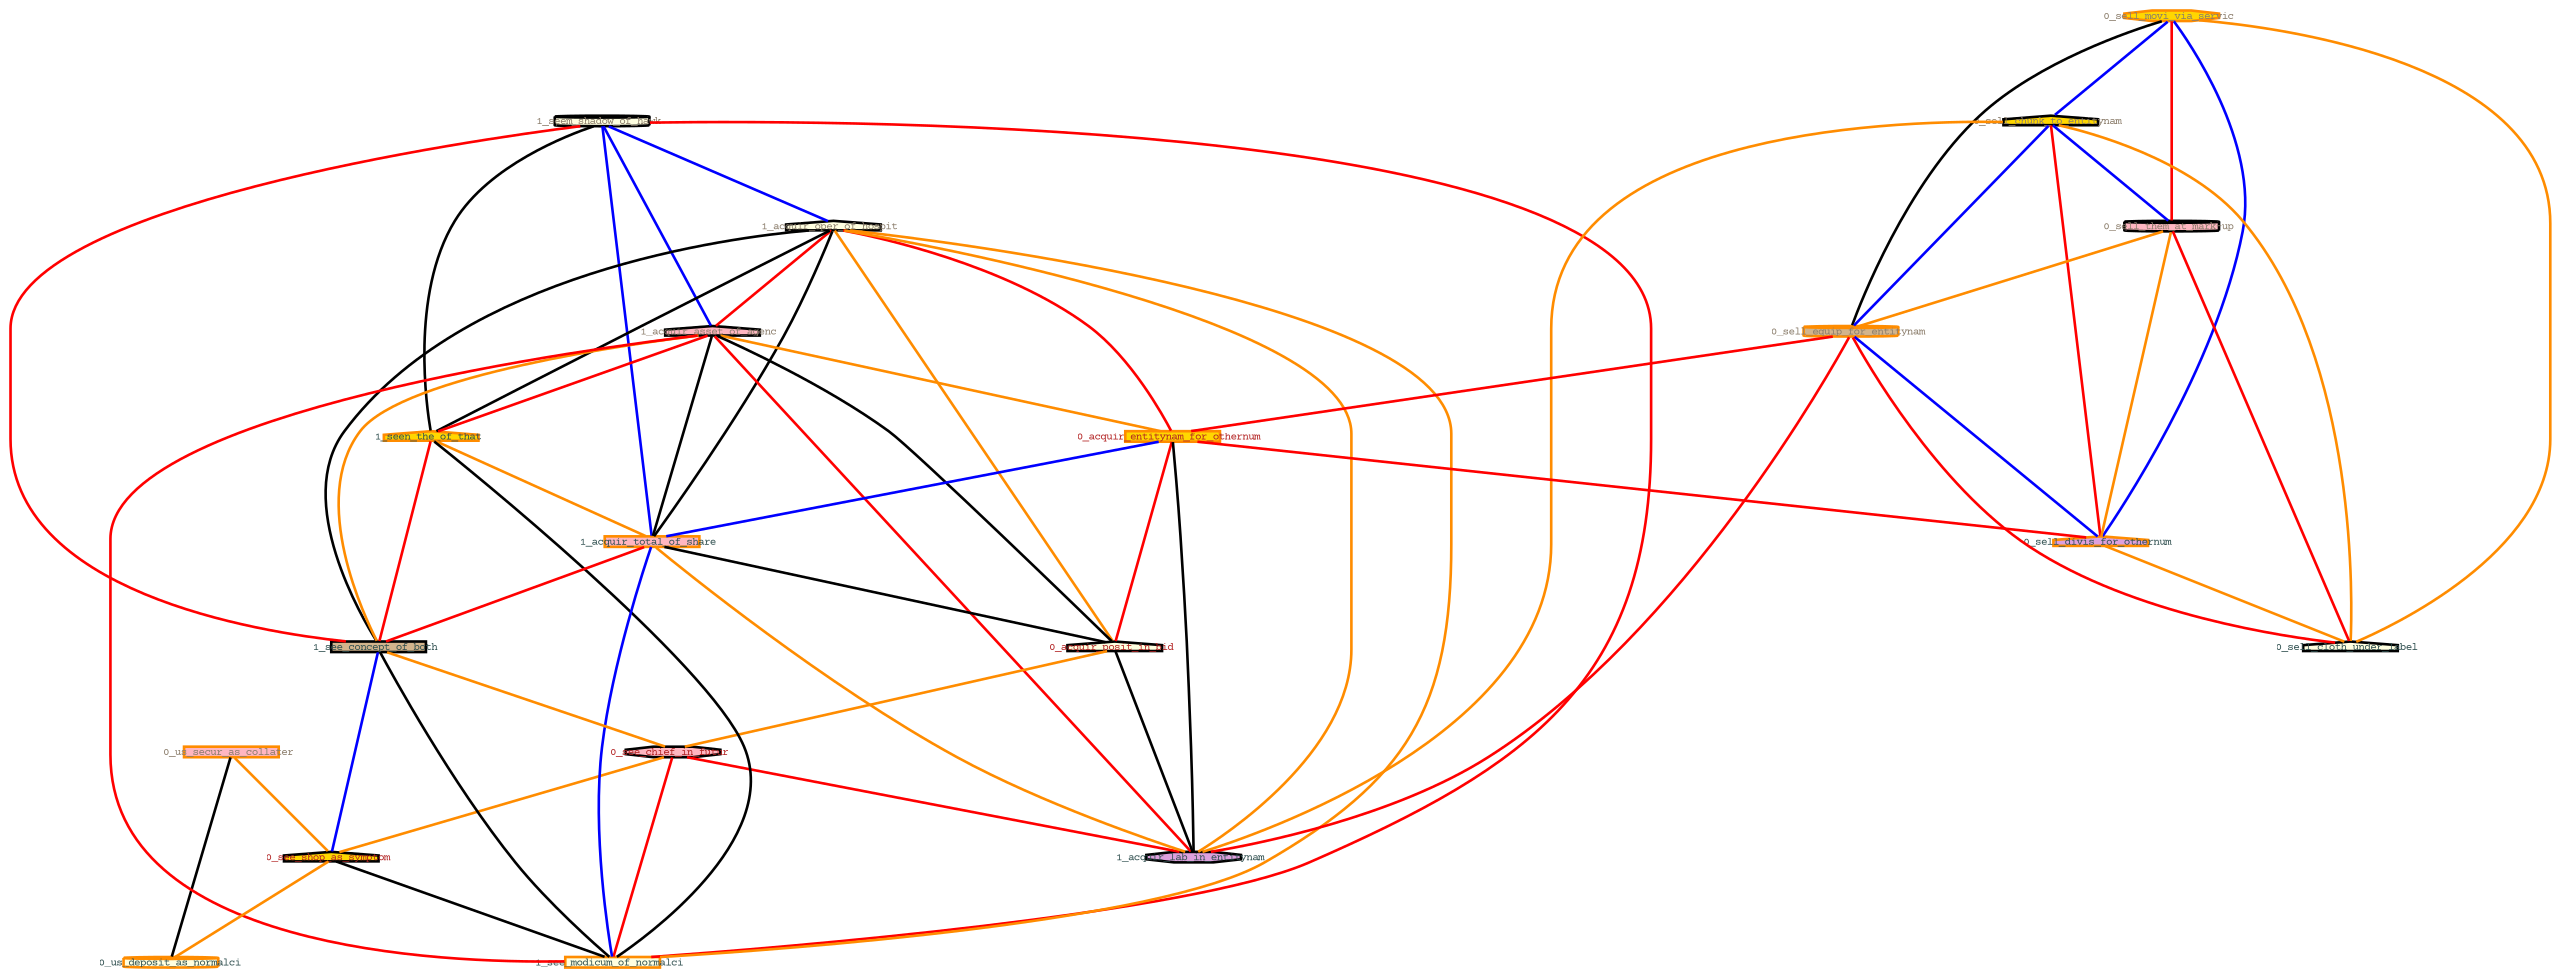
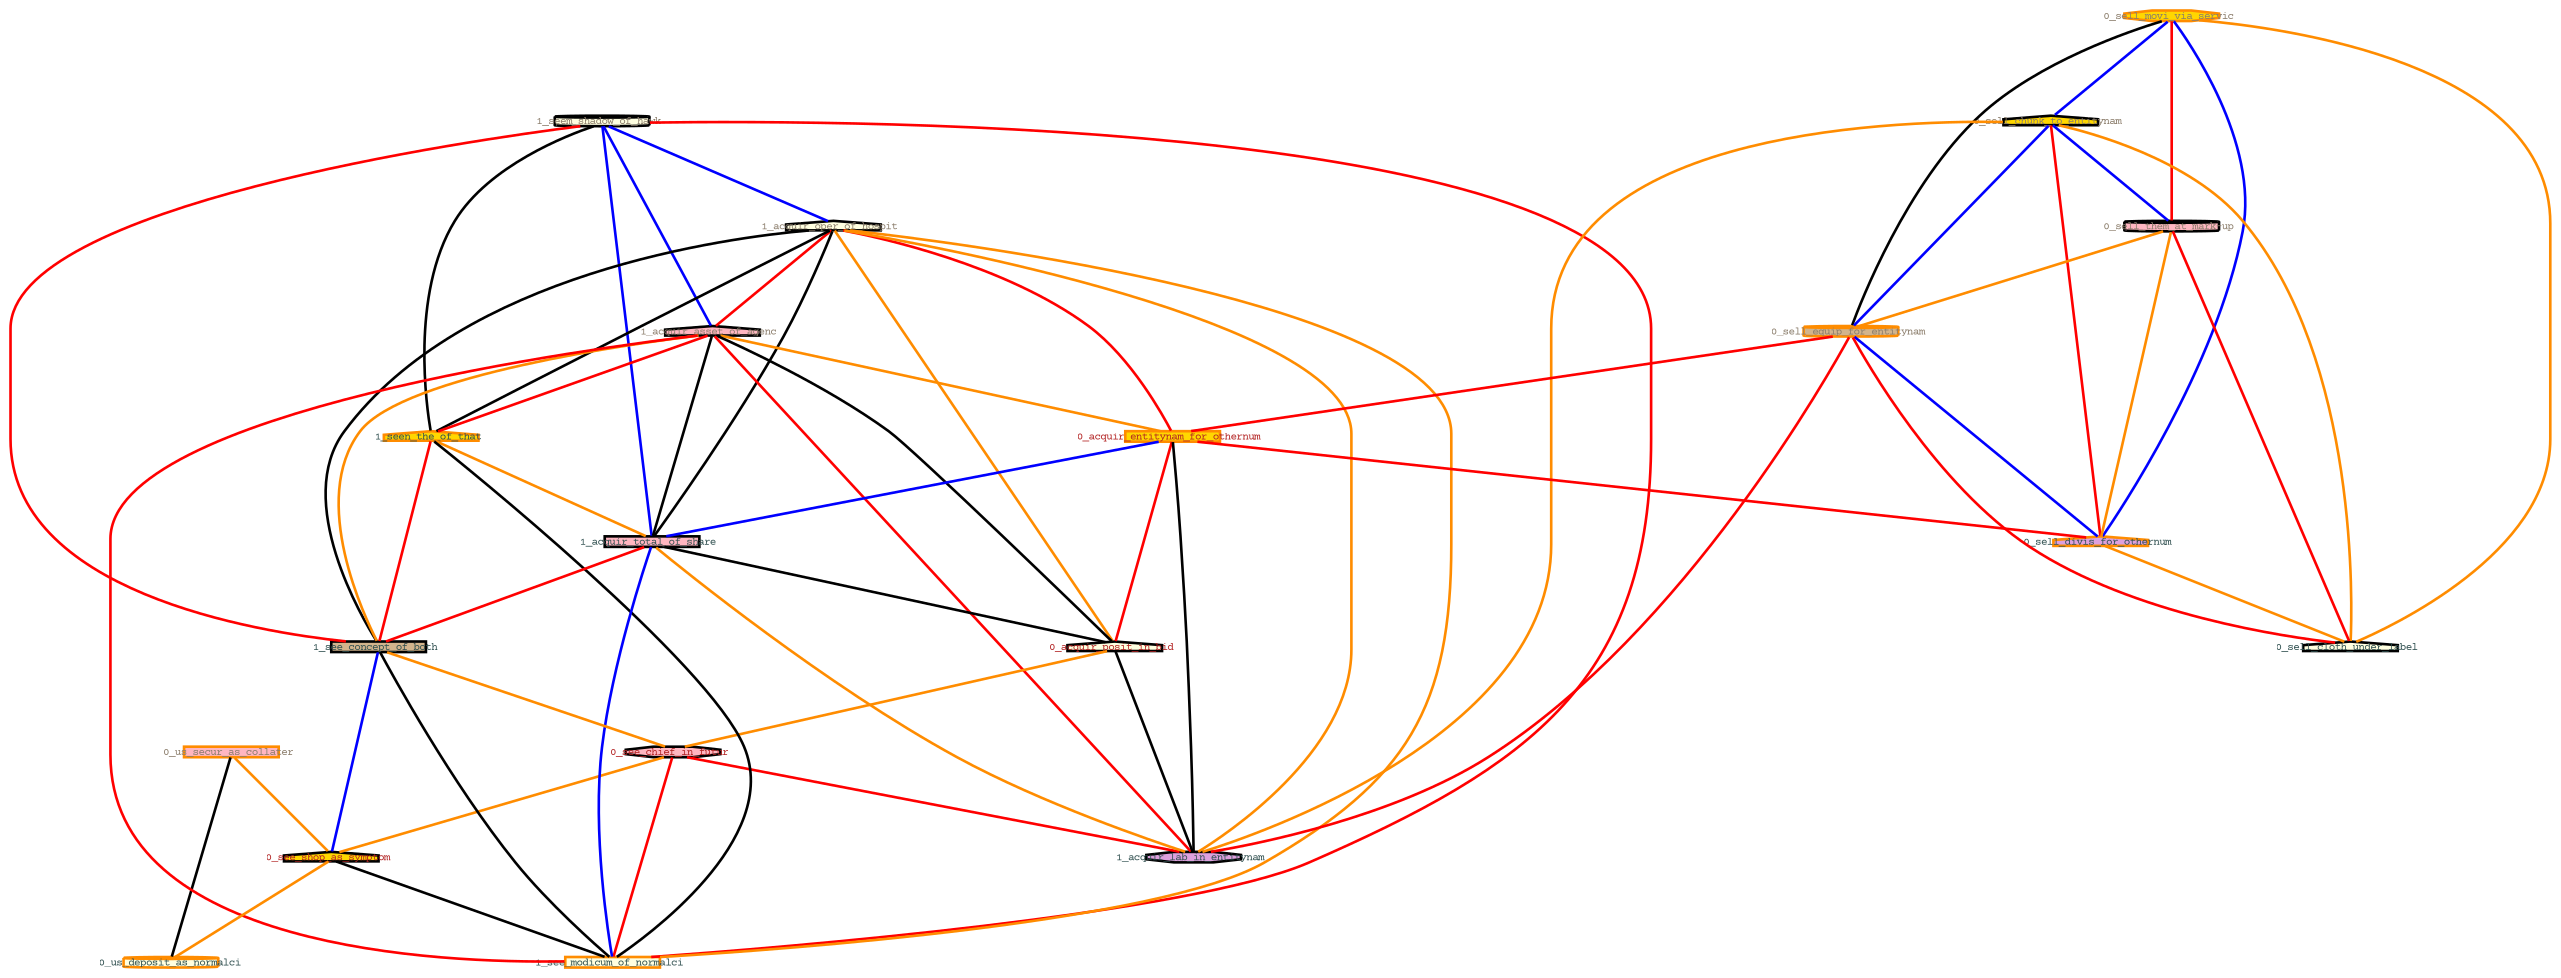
node "1_acquir_total_of_share": color darkorange -> black
